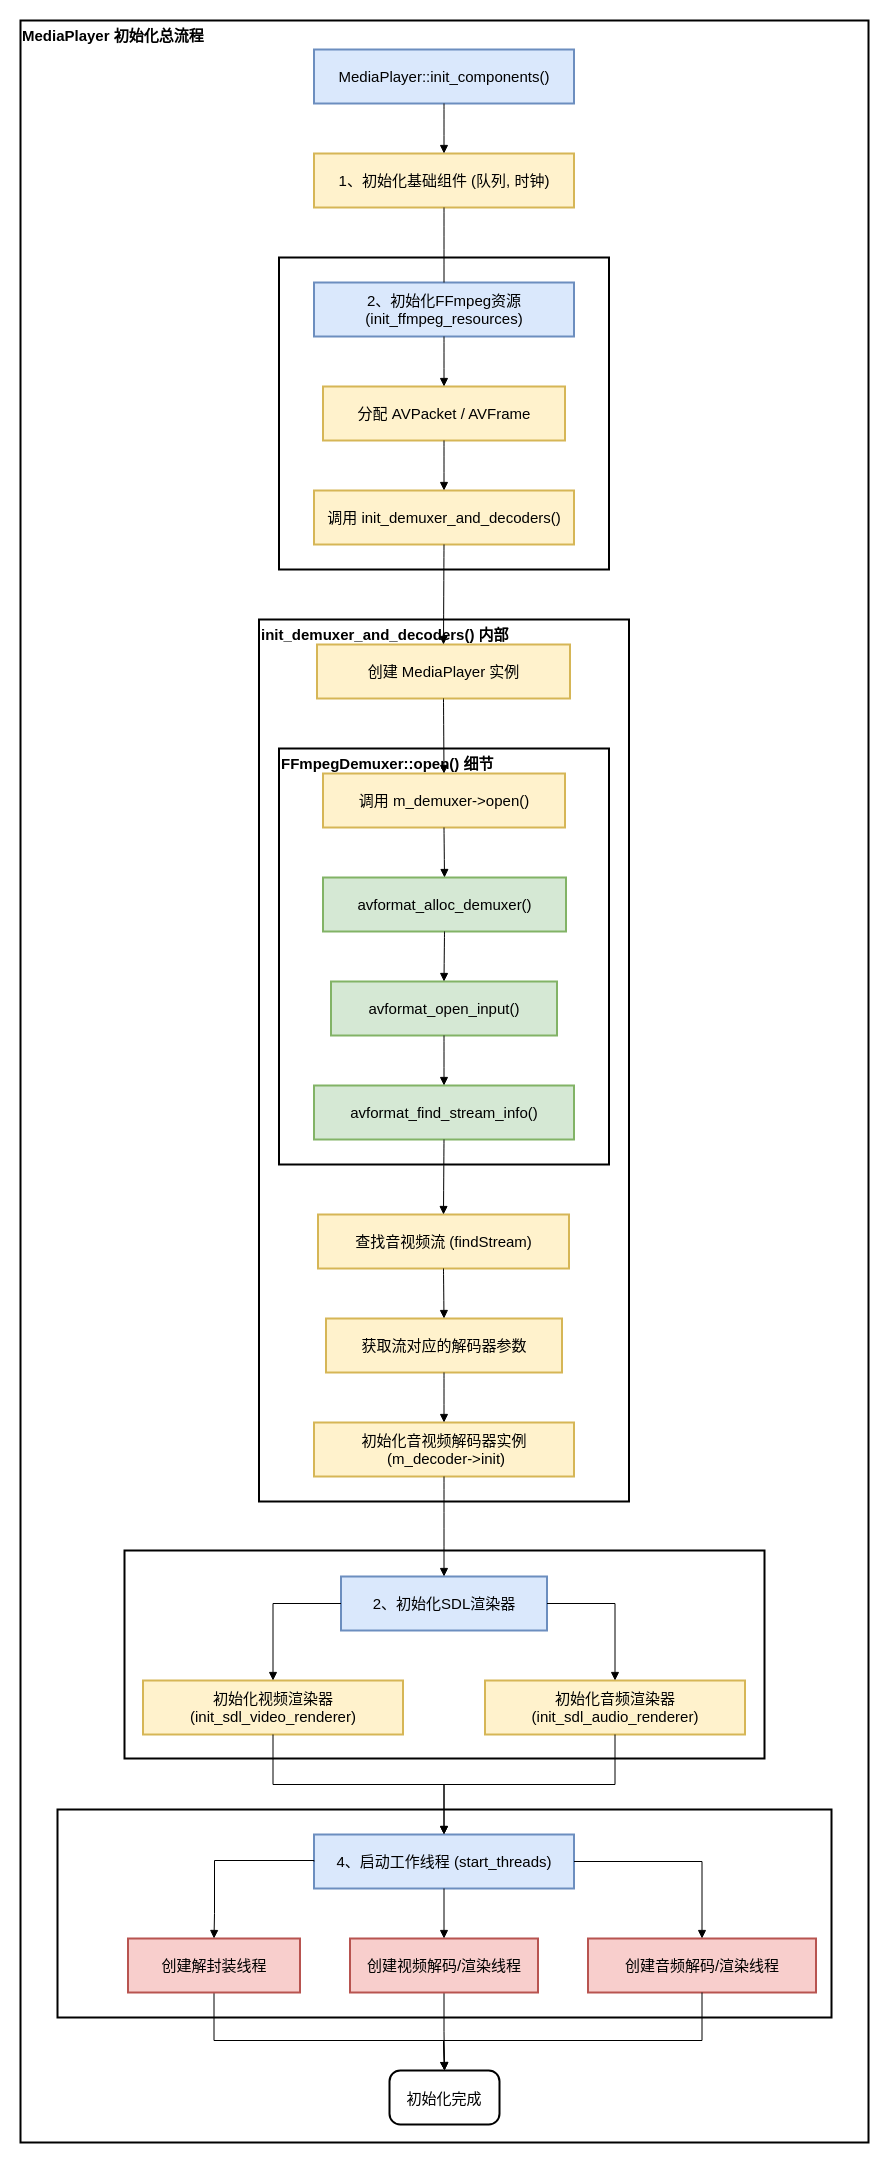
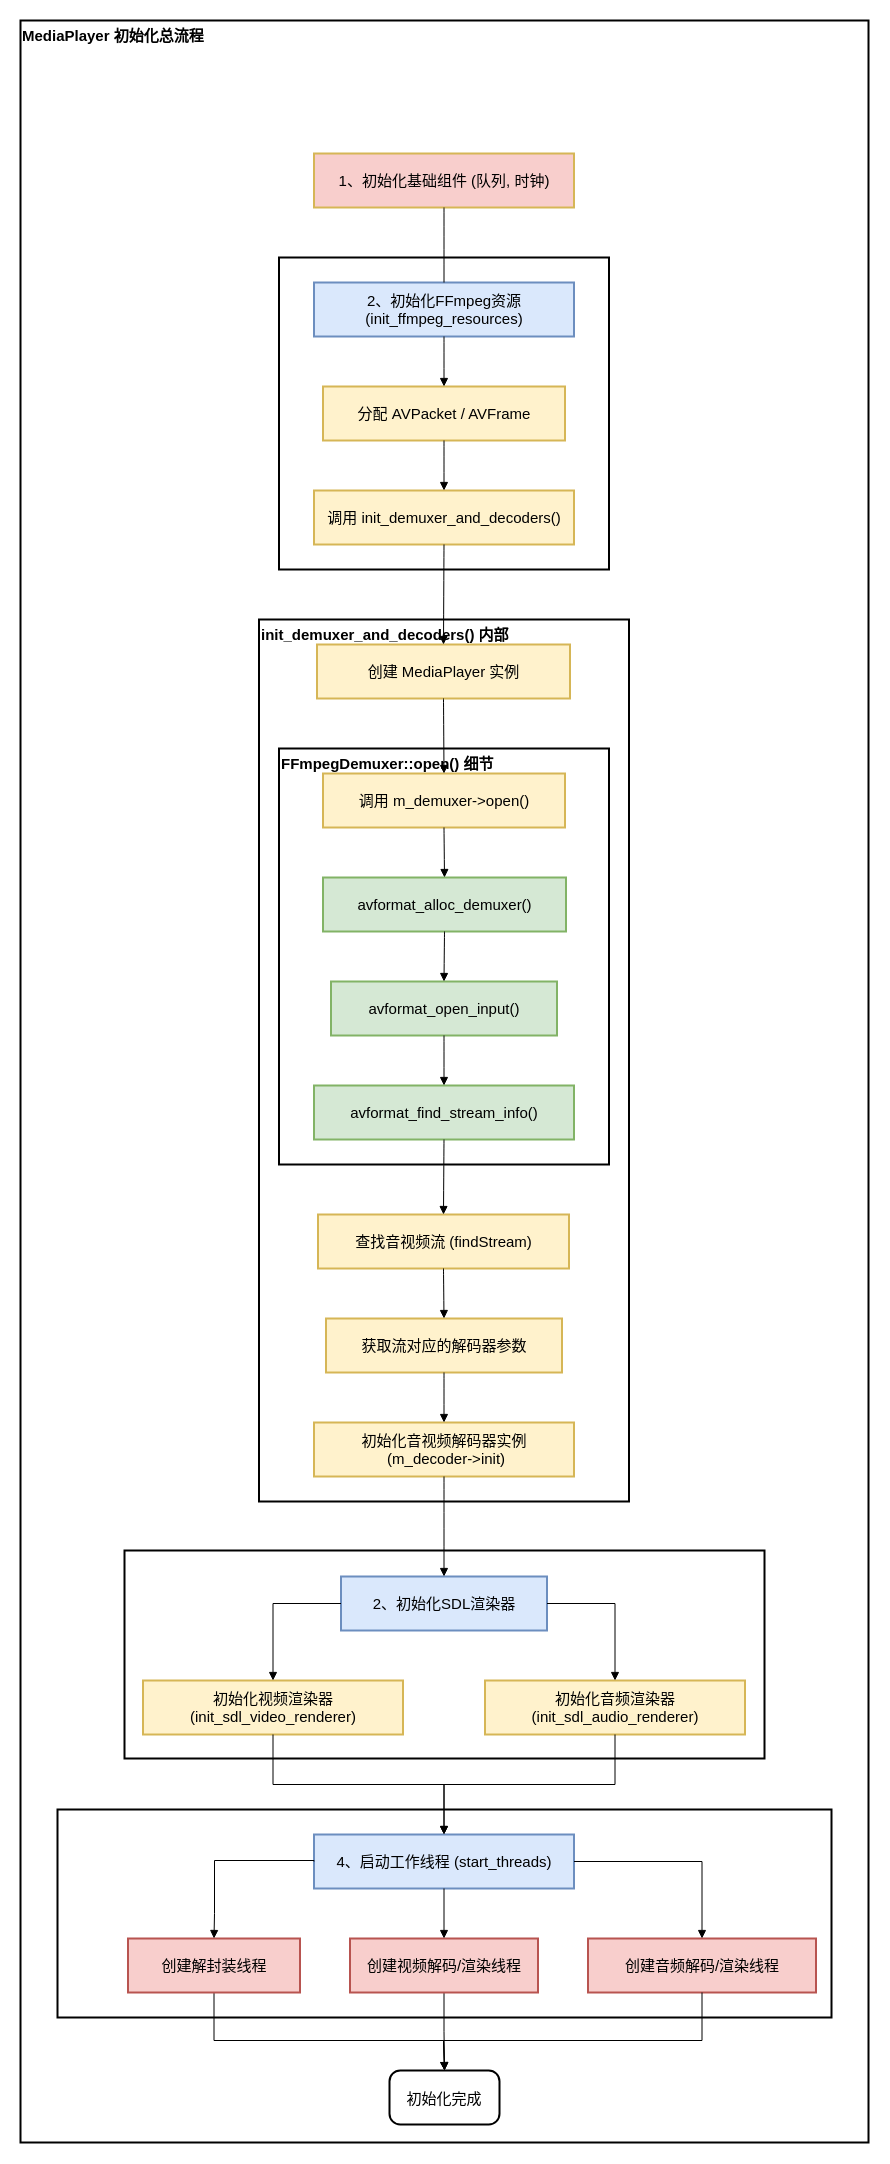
node "MediaPlayer::init_components()": removed
edge "MediaPlayer::init_components()" -> "1、初始化基础组件 (队列, 时钟)": removed
node "1、初始化基础组件 (队列, 时钟)": fillcolor #fff2cc -> #f8cecc
